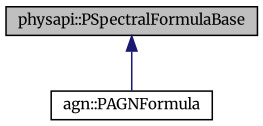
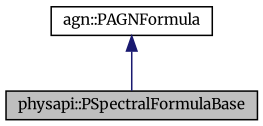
edge "agn::PAGNFormula" -> "physapi::PSpectralFormulaBase": reversed
